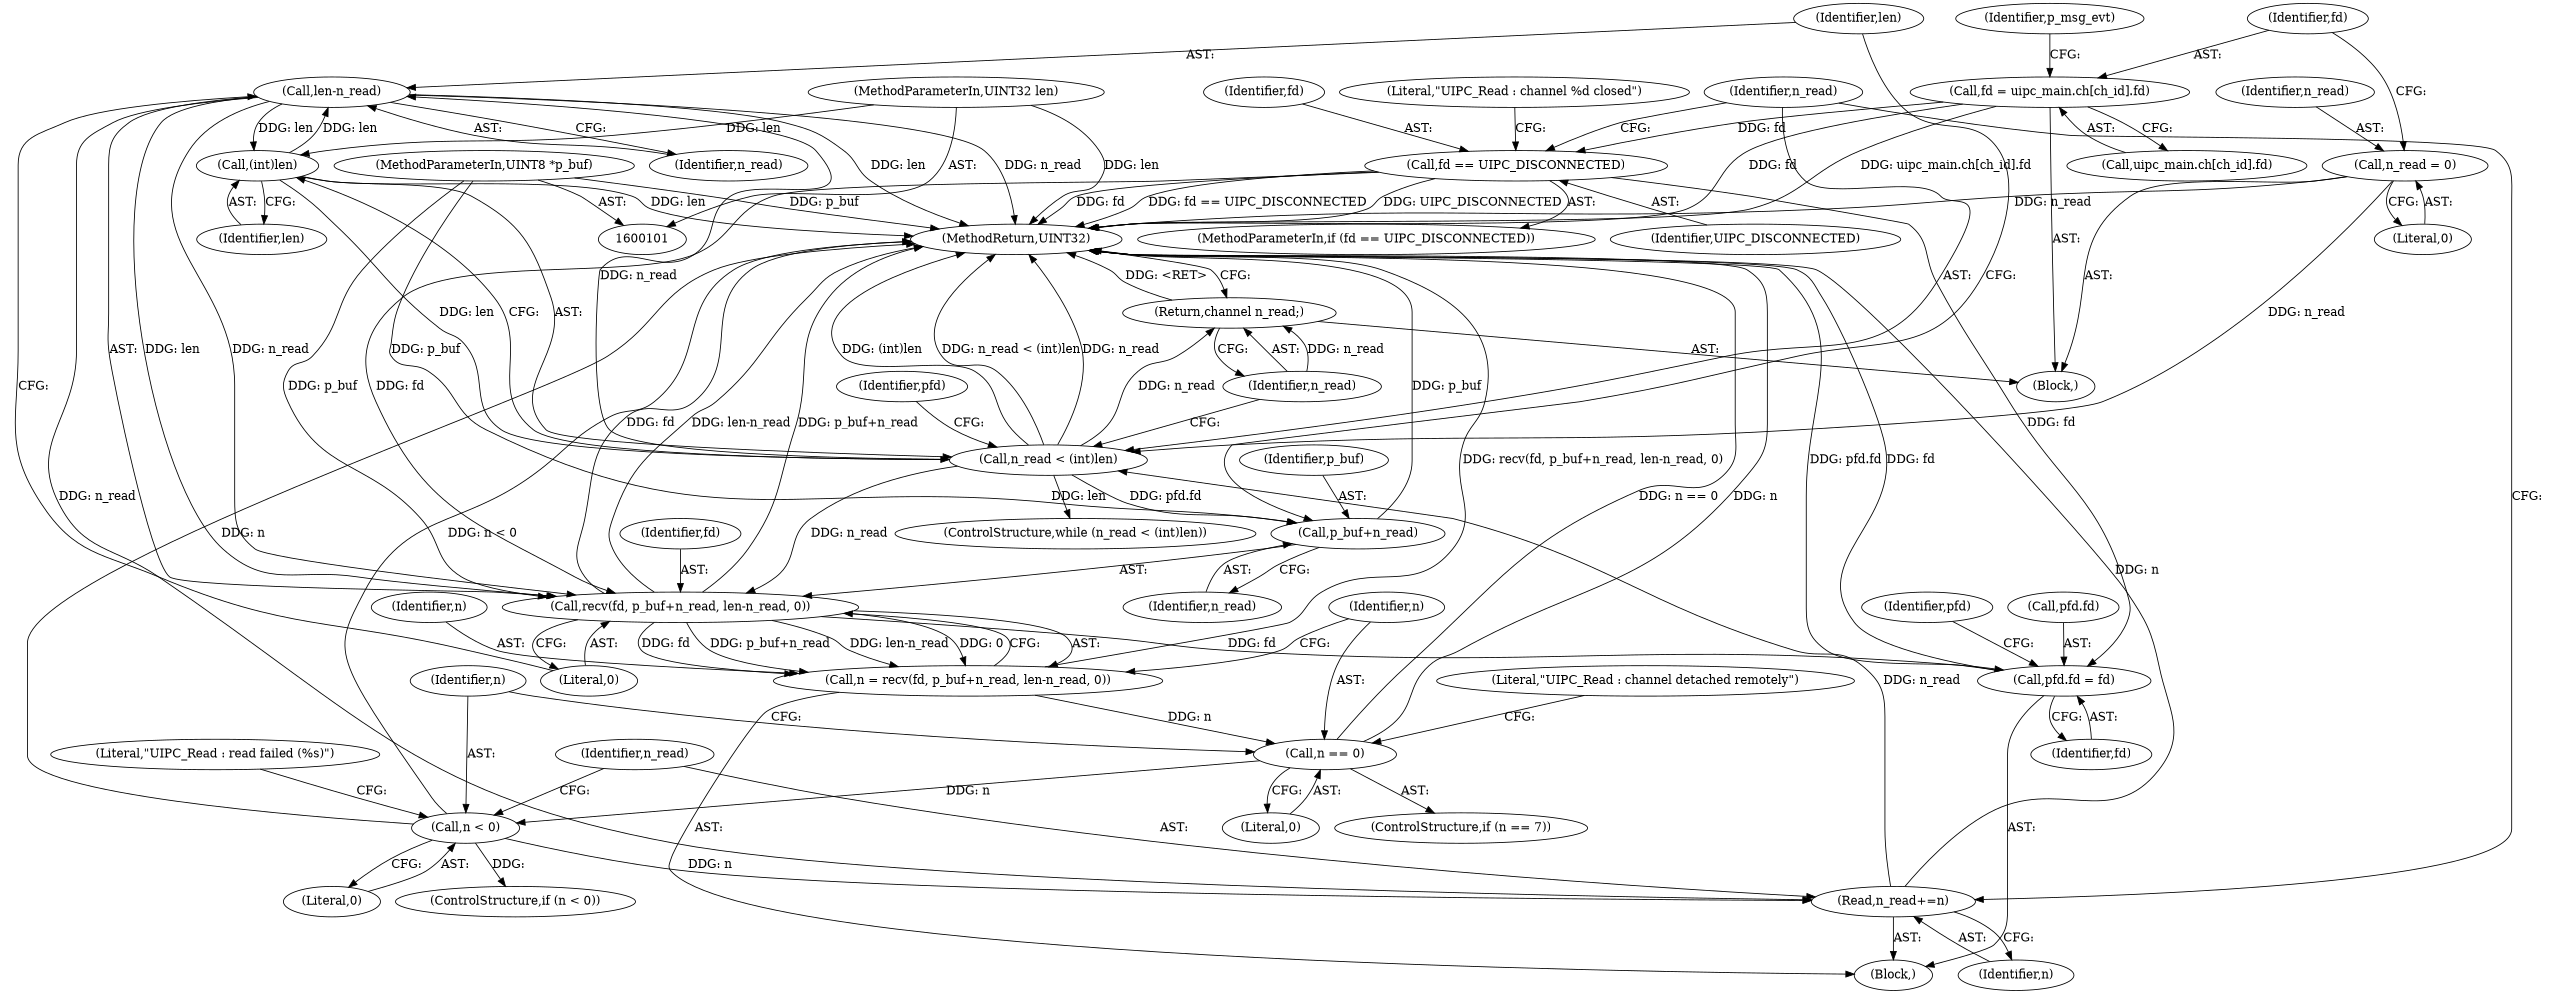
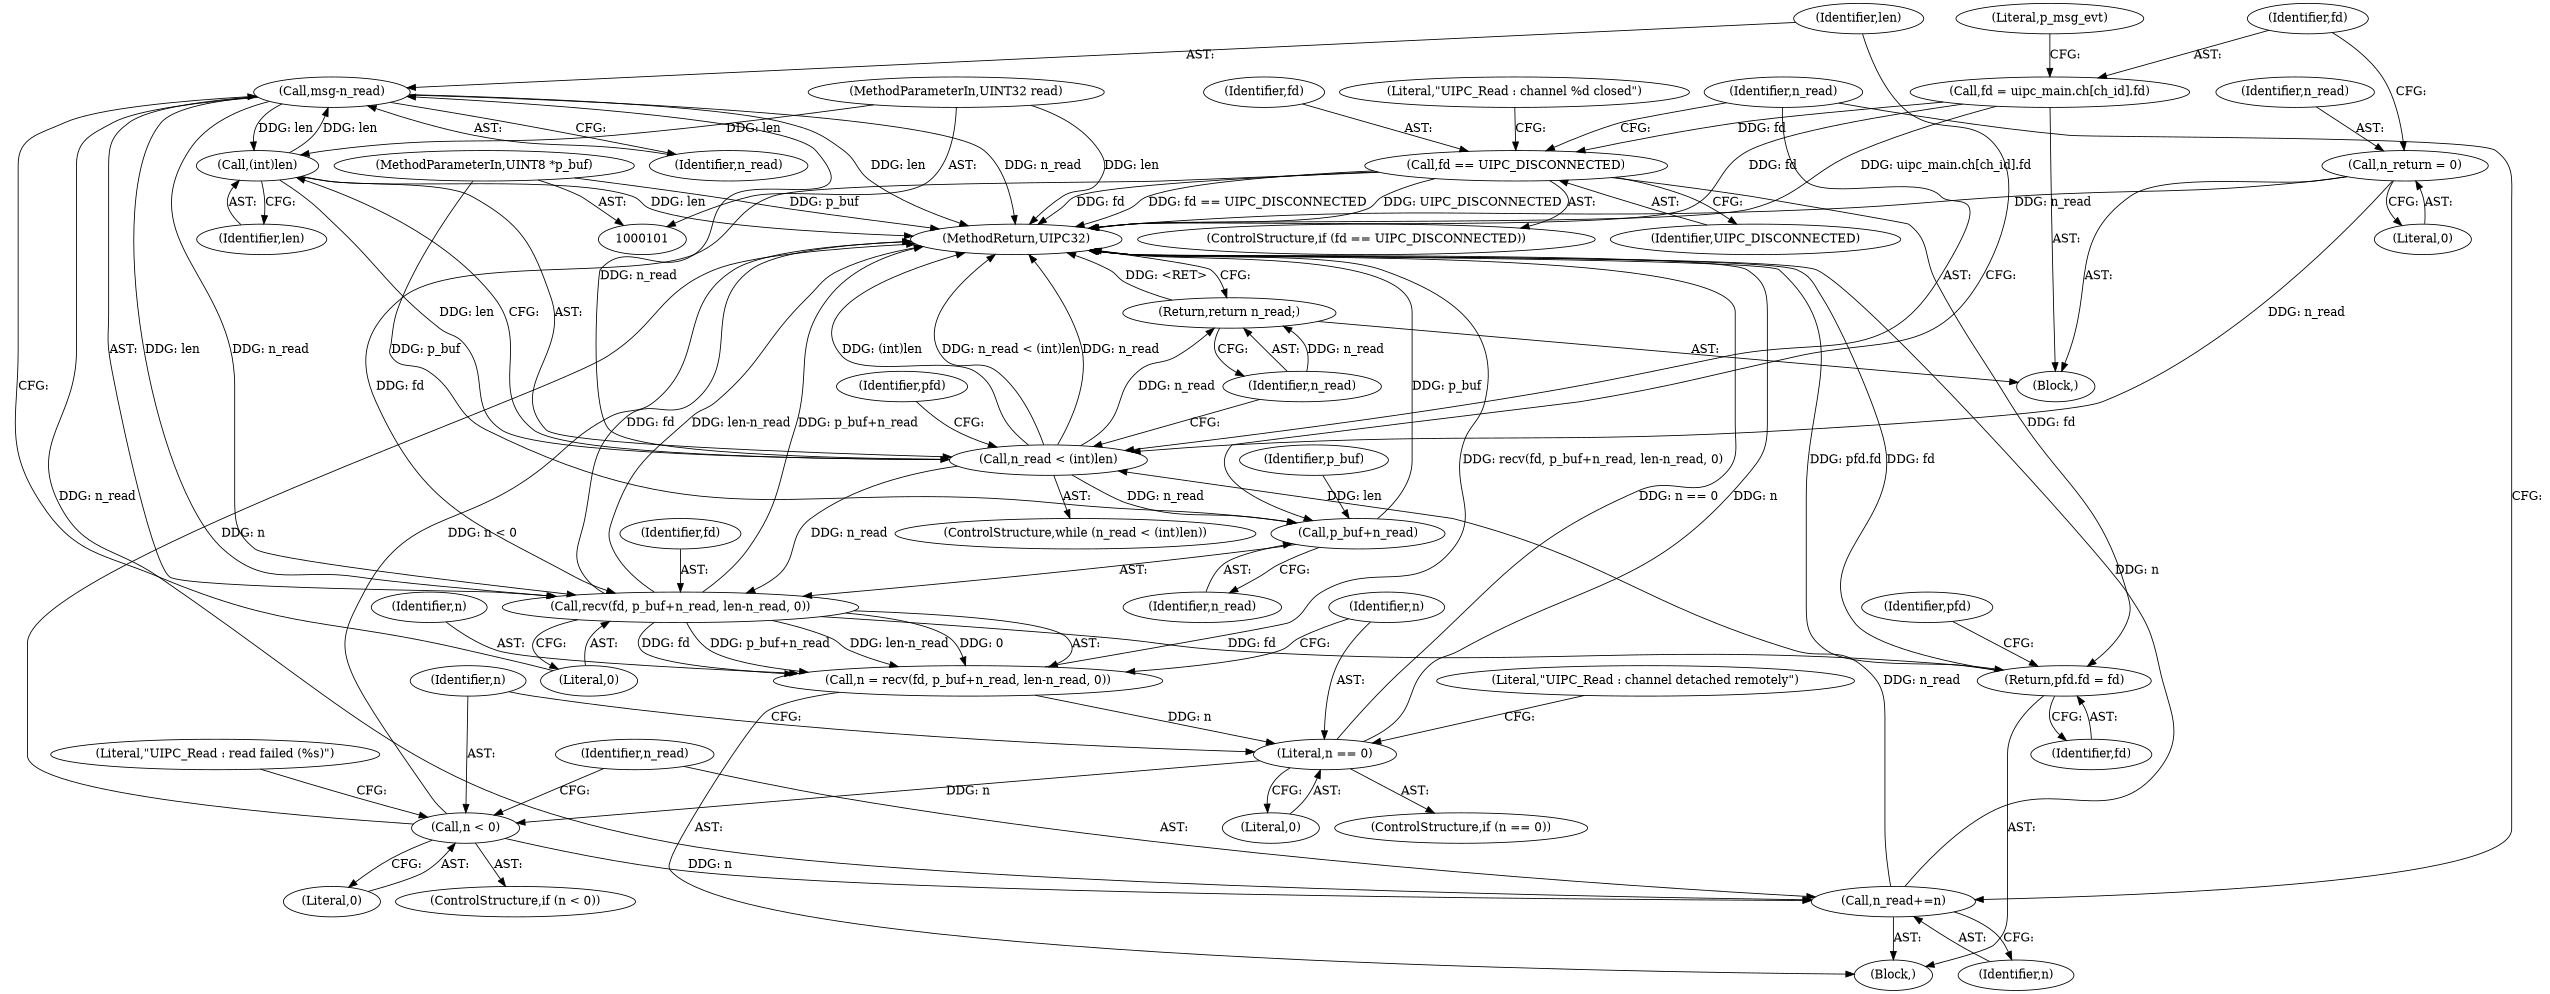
node "(Identifier,p_msg_evt)": label "(Identifier,p_msg_evt)" -> "(Literal,p_msg_evt)"
node "(Call,len-n_read)": label "(Call,len-n_read)" -> "(Call,msg-n_read)"
node "(MethodParameterIn,UINT32 len)": label "(MethodParameterIn,UINT32 len)" -> "(MethodParameterIn,UINT32 read)"
node "(Call,uipc_main.ch[ch_id].fd)": removed
node "(Call,n_read = 0)": label "(Call,n_read = 0)" -> "(Call,n_return = 0)"
edge "(Call,fd == UIPC_DISCONNECTED)" -> "(Identifier,UIPC_DISCONNECTED)": added, label "CFG:"
node "1600101": label "1600101" -> "1000101"
node "(MethodReturn,UINT32)": label "(MethodReturn,UINT32)" -> "(MethodReturn,UIPC32)"
node "(MethodParameterIn,if (fd == UIPC_DISCONNECTED))": label "(MethodParameterIn,if (fd == UIPC_DISCONNECTED))" -> "(ControlStructure,if (fd == UIPC_DISCONNECTED))"
node "(Return,channel n_read;)": label "(Return,channel n_read;)" -> "(Return,return n_read;)"
edge "(MethodParameterIn,UINT8 *p_buf)" -> "(Call,recv(fd, p_buf+n_read, len-n_read, 0))": removed, label "DDG: p_buf"
edge "(Call,n_read < (int)len)" -> "(ControlStructure,while (n_read < (int)len))": label "DDG: len" -> "AST: "
edge "(Call,n_read < (int)len)" -> "(Call,p_buf+n_read)": label "DDG: pfd.fd" -> "DDG: n_read"
edge "(Identifier,p_buf)" -> "(Call,p_buf+n_read)": label "AST: " -> "DDG: len"
node "(Call,pfd.fd)": removed
edge "(Call,n = recv(fd, p_buf+n_read, len-n_read, 0))" -> "(Call,recv(fd, p_buf+n_read, len-n_read, 0))": removed, label "CFG:"
node "(Call,pfd.fd = fd)": label "(Call,pfd.fd = fd)" -> "(Return,pfd.fd = fd)"
node "(Call,n == 0)": label "(Call,n == 0)" -> "(Literal,n == 0)"
node "(ControlStructure,if (n == 7))": label "(ControlStructure,if (n == 7))" -> "(ControlStructure,if (n == 0))"
edge "(Call,n < 0)" -> "(ControlStructure,if (n < 0))": label "DDG: " -> "AST: "
node "(Read,n_read+=n)": label "(Read,n_read+=n)" -> "(Call,n_read+=n)"
